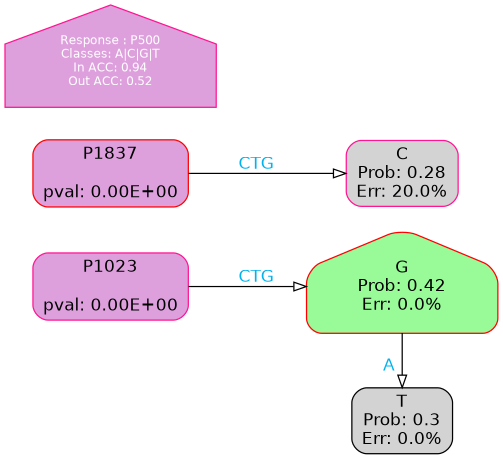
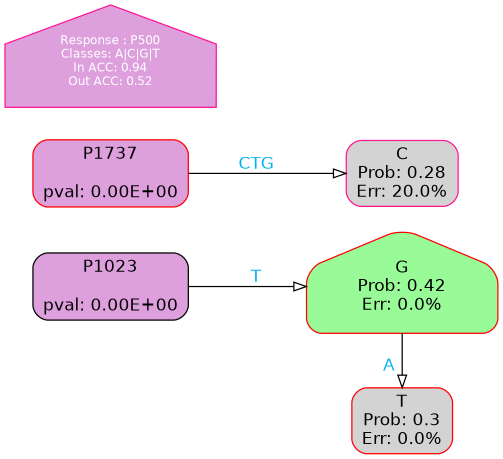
node "P1837 pval: 0.00E+00": label "P1837 pval: 0.00E+00" -> "P1737 pval: 0.00E+00"
edge "P1023 pval: 0.00E+00" -> "G Prob: 0.42 Err: 0.0%": label "CTG" -> "T"
node "P1023 pval: 0.00E+00": color deeppink -> black
node "T Prob: 0.3 Err: 0.0%": color black -> red
